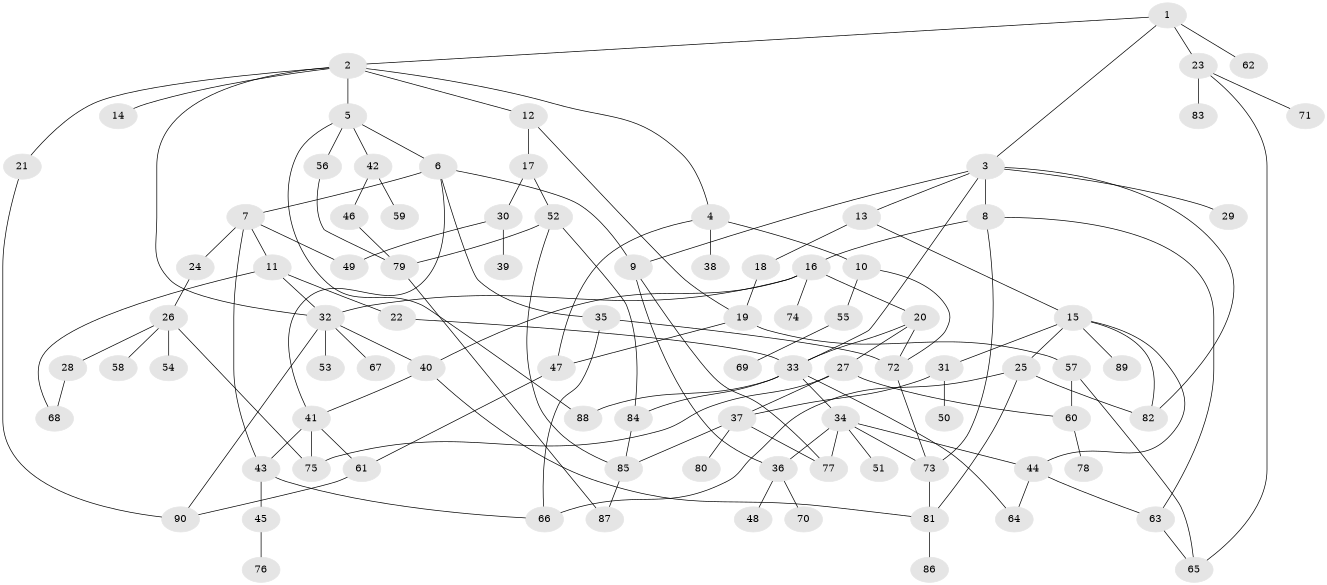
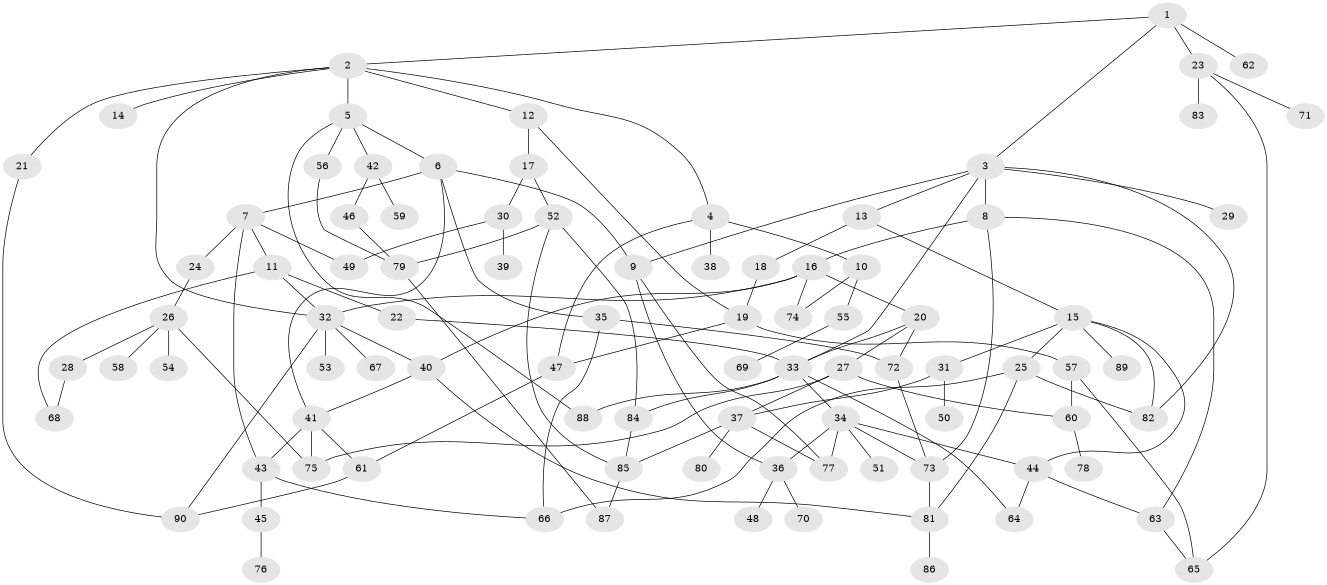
edge "10" -- "72": now "10" -- "74"
